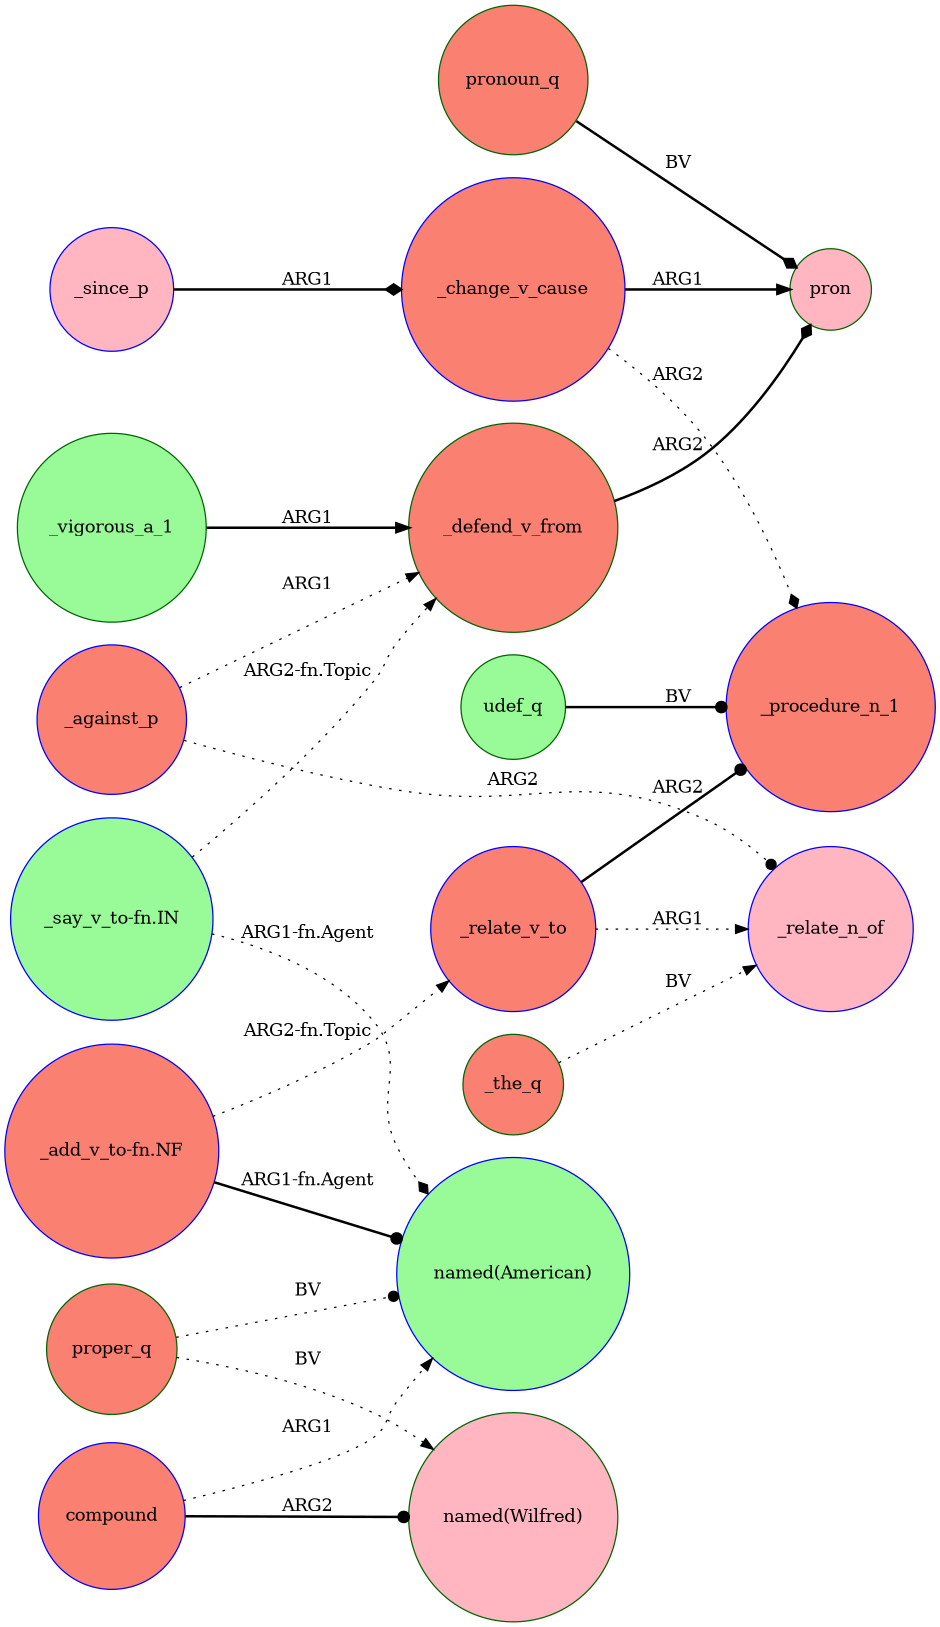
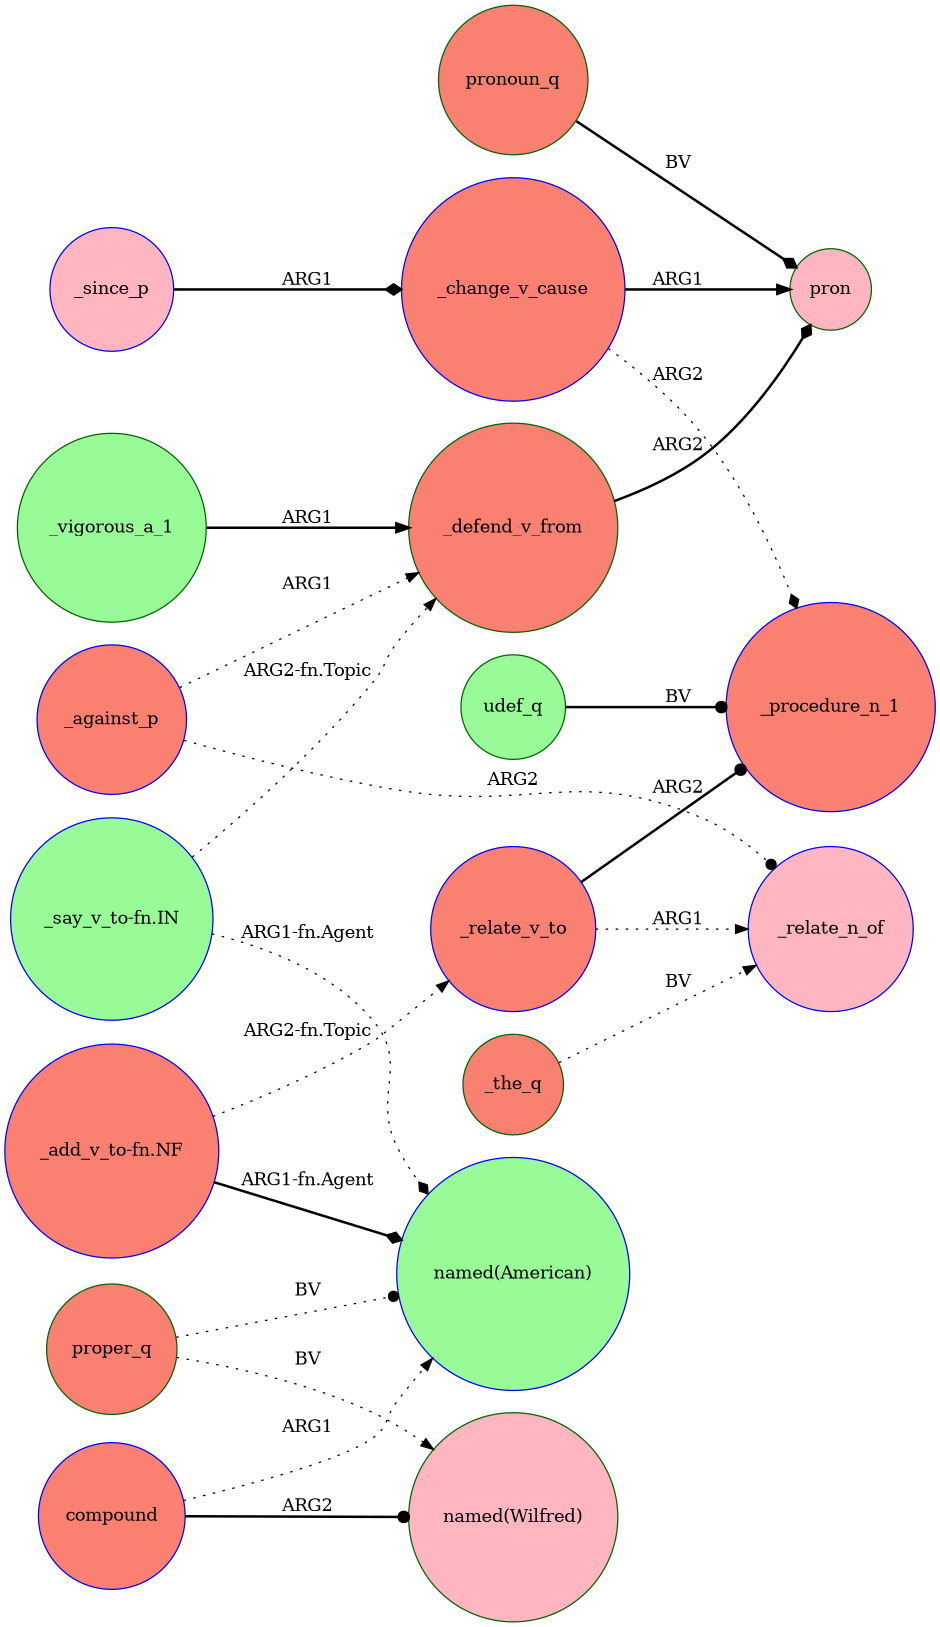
edge "_add_v_to-fn.NF" -> "named(American)": arrowhead dot -> diamond
